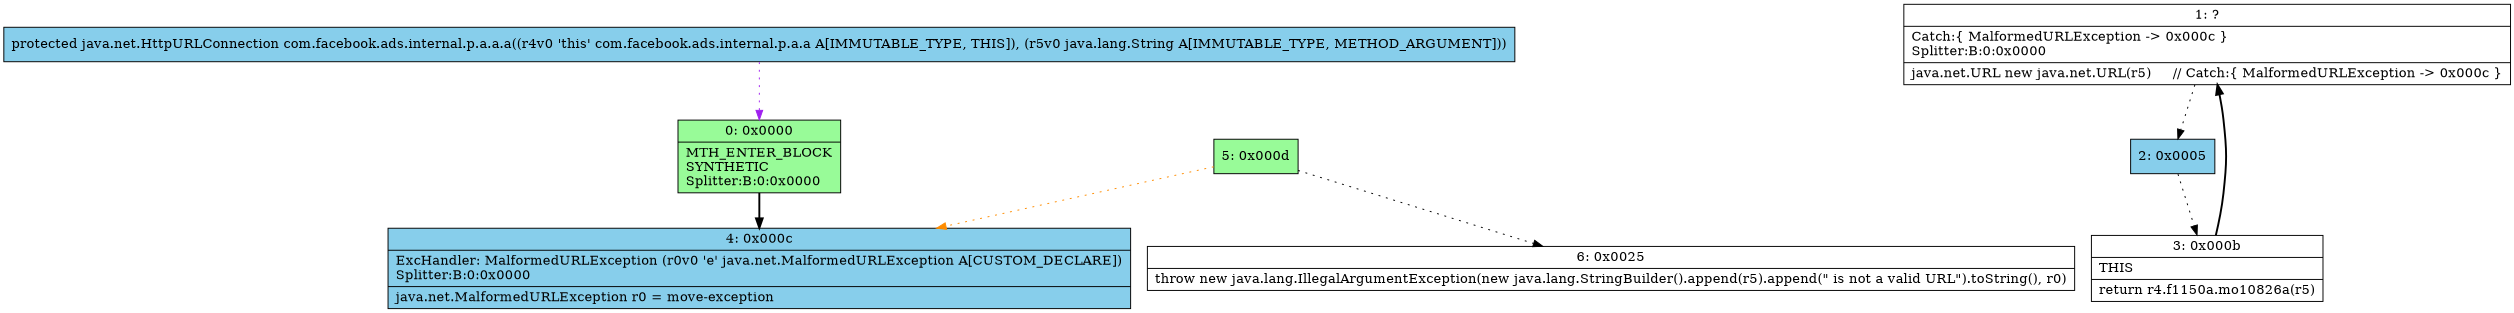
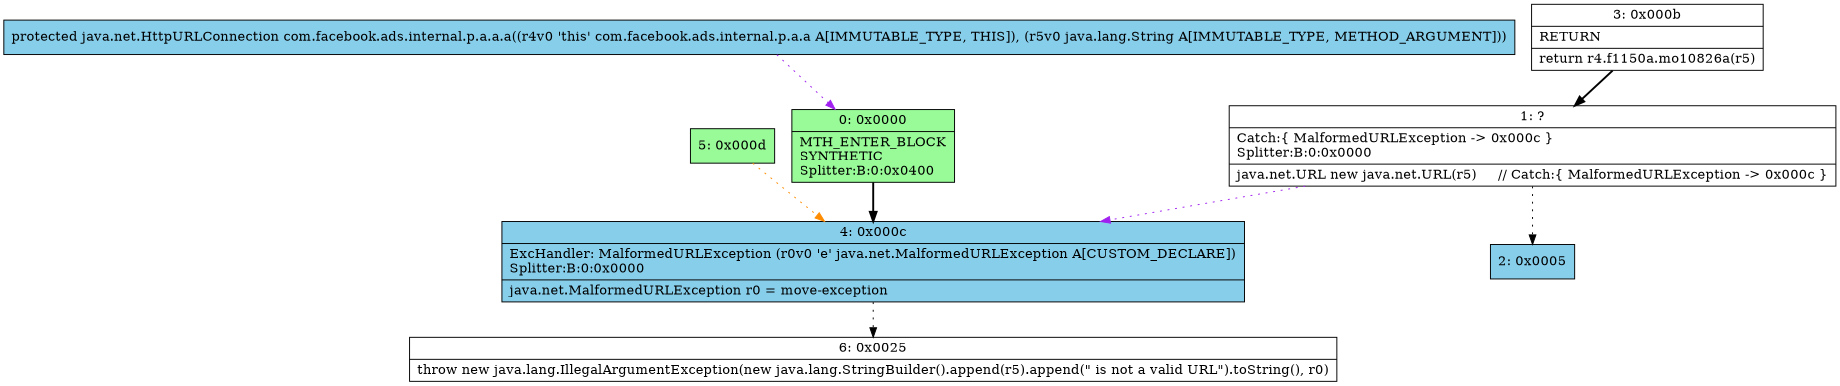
node "0: 0x0000": text "Splitter:B:0:0x0000" -> "Splitter:B:0:0x0400"
edge "2: 0x0005" -> "3: 0x000b": removed
edge "1: ?" -> "4: 0x000c": added
edge "5: 0x000d" -> "6: 0x0025": now "4: 0x000c" -> "6: 0x0025"
node "3: 0x000b": text "THIS" -> "RETURN"
